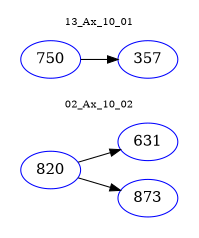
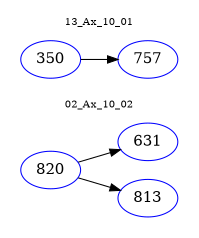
node "750": label "750" -> "350"
node "357": label "357" -> "757"
node "873": label "873" -> "813"
